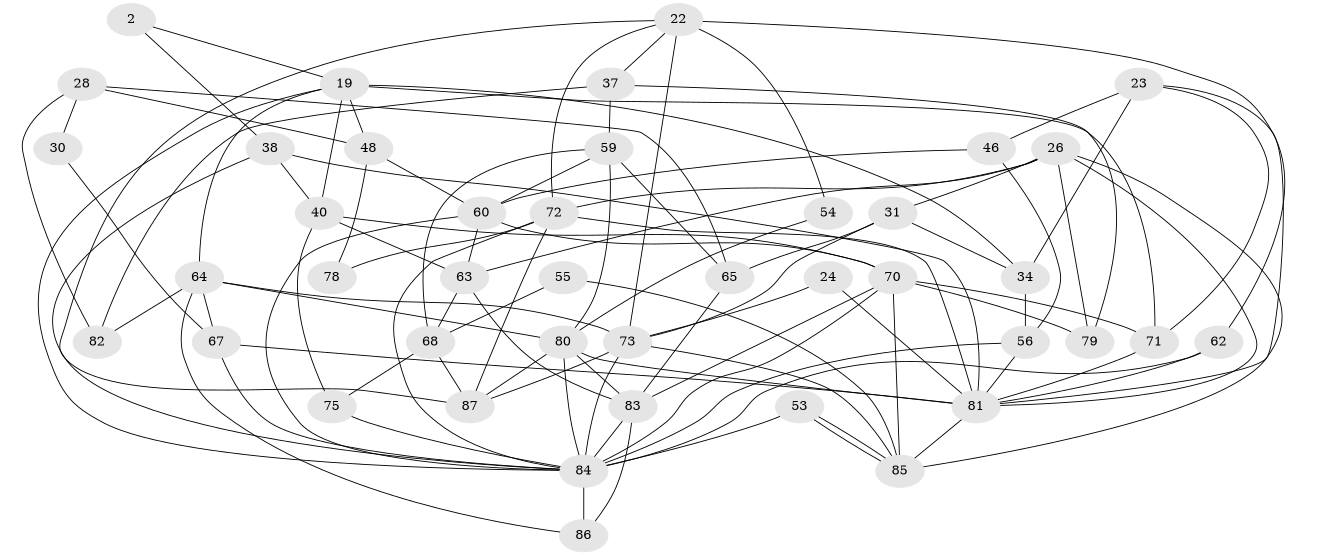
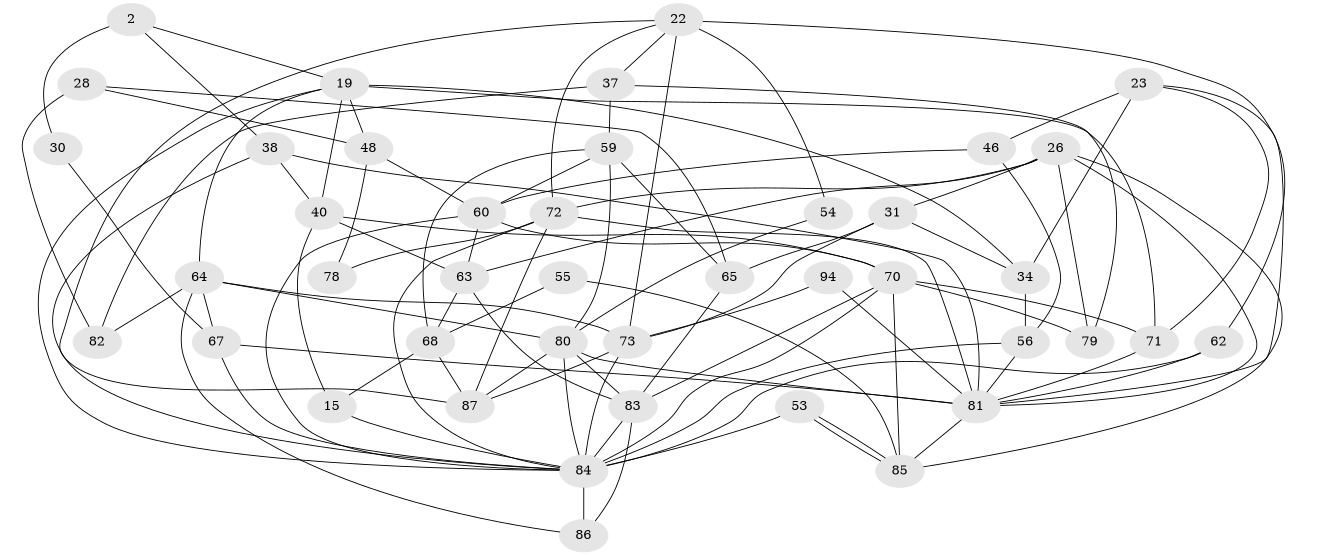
edge "28" -- "30": now "2" -- "30"
node "24": label "24" -> "94"
edge "73" -- "85": removed
node "75": label "75" -> "15"
